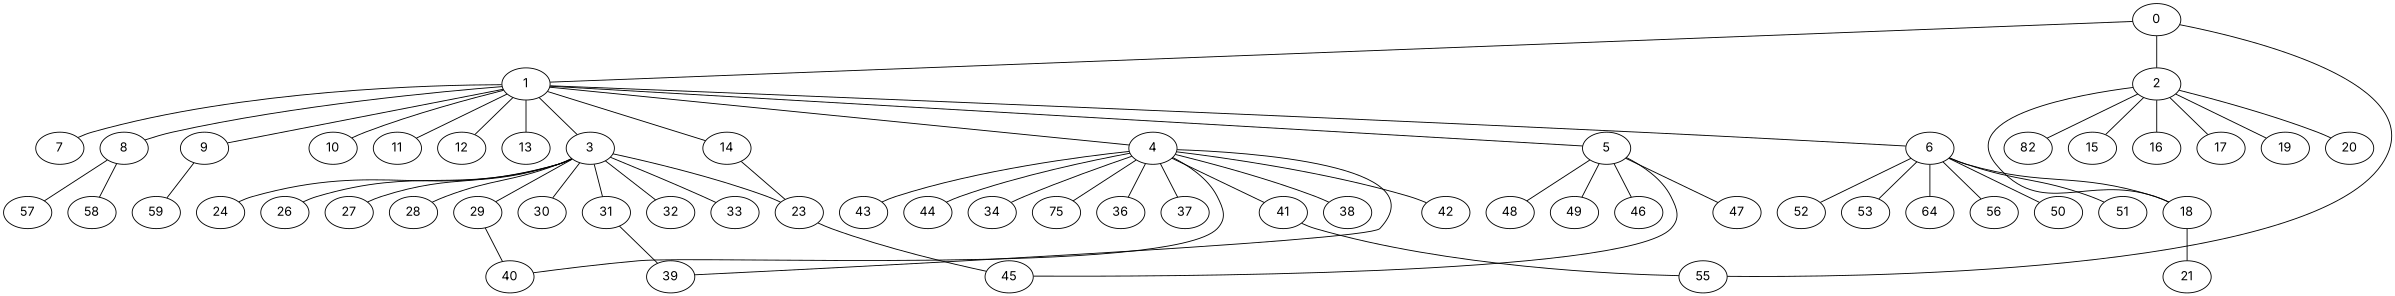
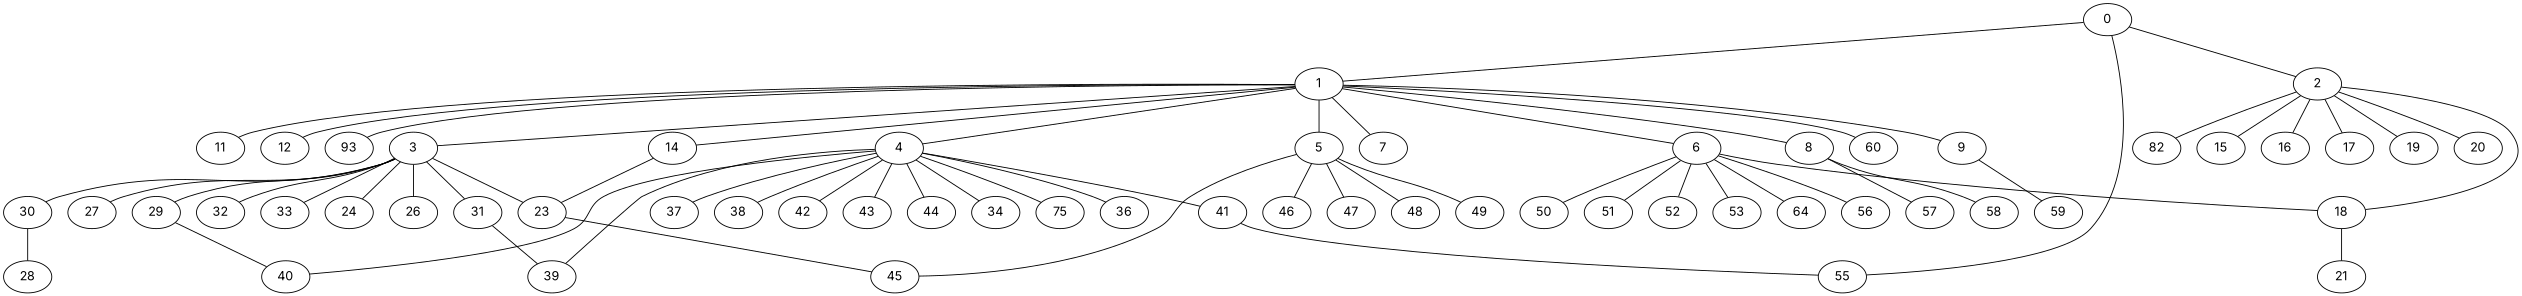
node "10": label "10" -> "60"
node "13": label "13" -> "93"
edge "3" -- "28": now "30" -- "28"
